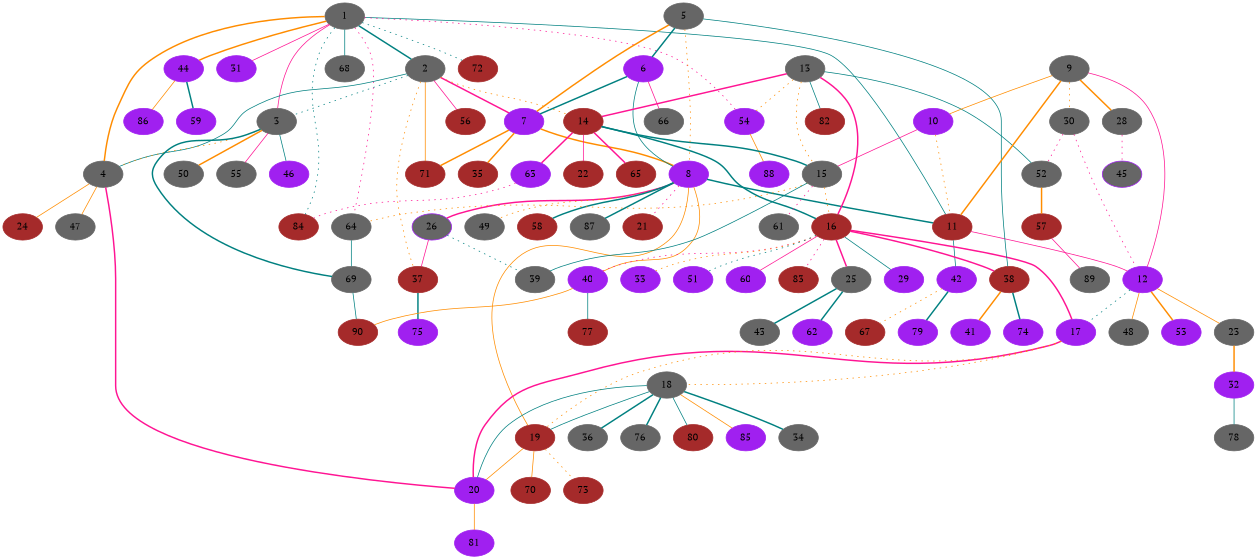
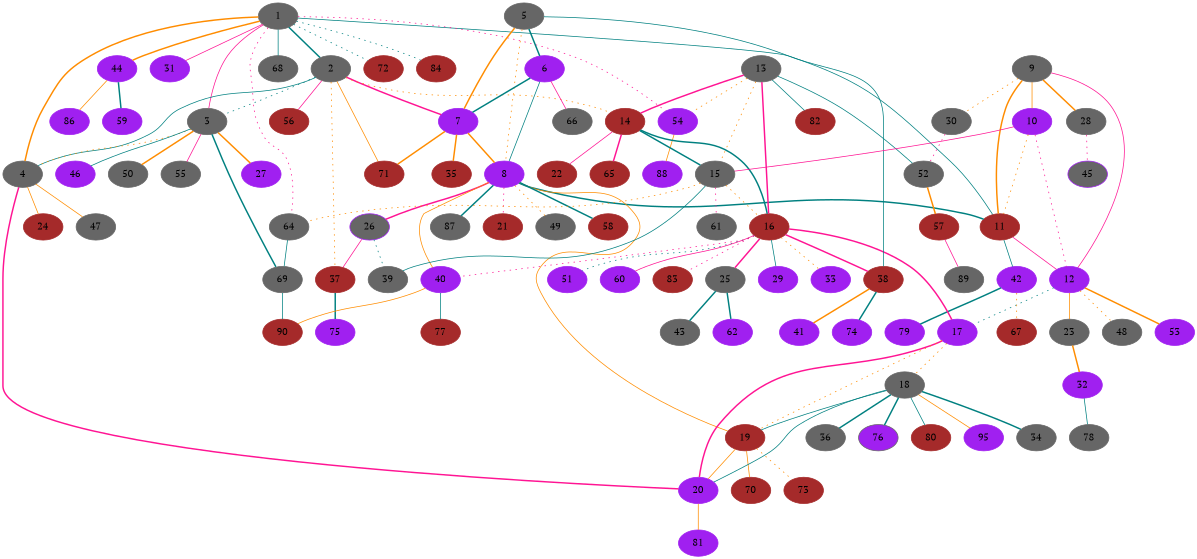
node "27": added
node "63": removed
edge "30" -- "12": now "10" -- "12"
edge "12" -- "48": style solid -> dotted
node "76": fillcolor gray40 -> purple
node "85": label "85" -> "95"
